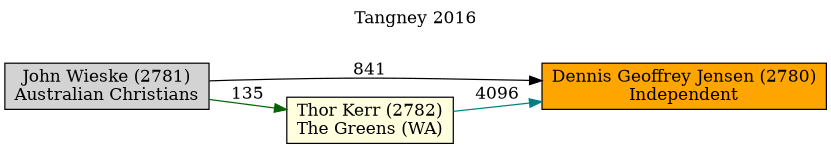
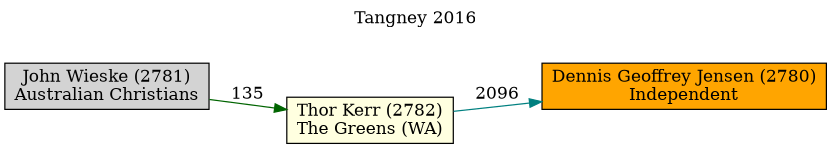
edge "John Wieske (2781) Australian Christians" -> "Dennis Geoffrey Jensen (2780) Independent": removed, label "841"
edge "Thor Kerr (2782) The Greens (WA)" -> "Dennis Geoffrey Jensen (2780) Independent": label "4096" -> "2096"
